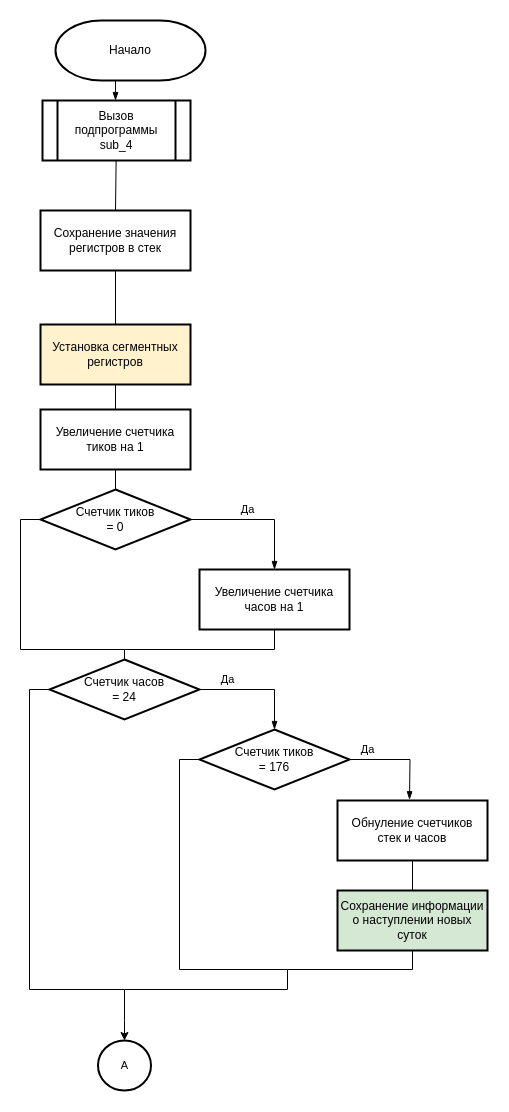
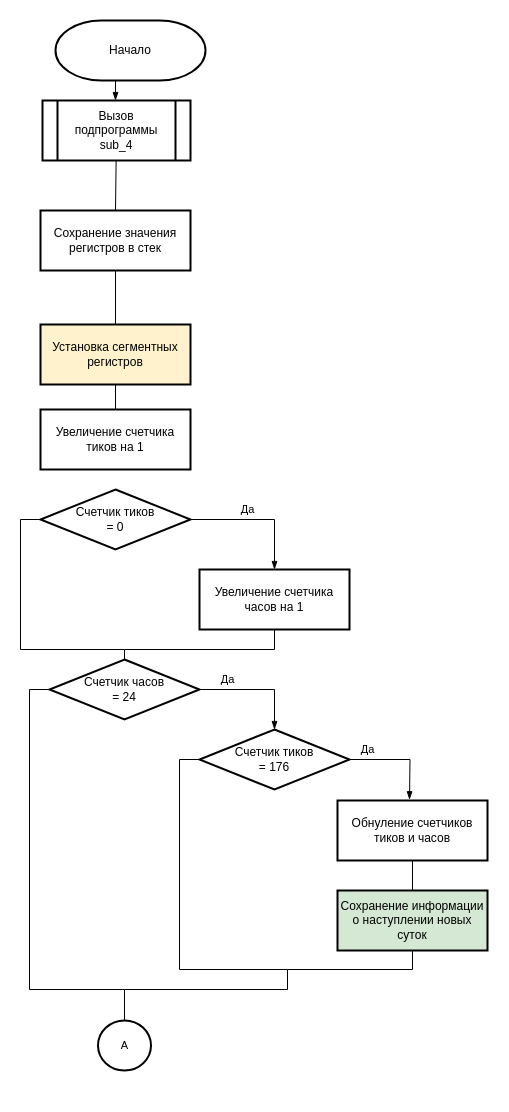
edge "Увеличение счетчика тиков на 1" -- "Счетчик тиков = 0": removed
node "Обнуление счетчиков стек и часов": label "Обнуление счетчиков стек и часов" -> "Обнуление счетчиков тиков и часов"
node "A": moved (125, 1066) -> (125, 1046)
